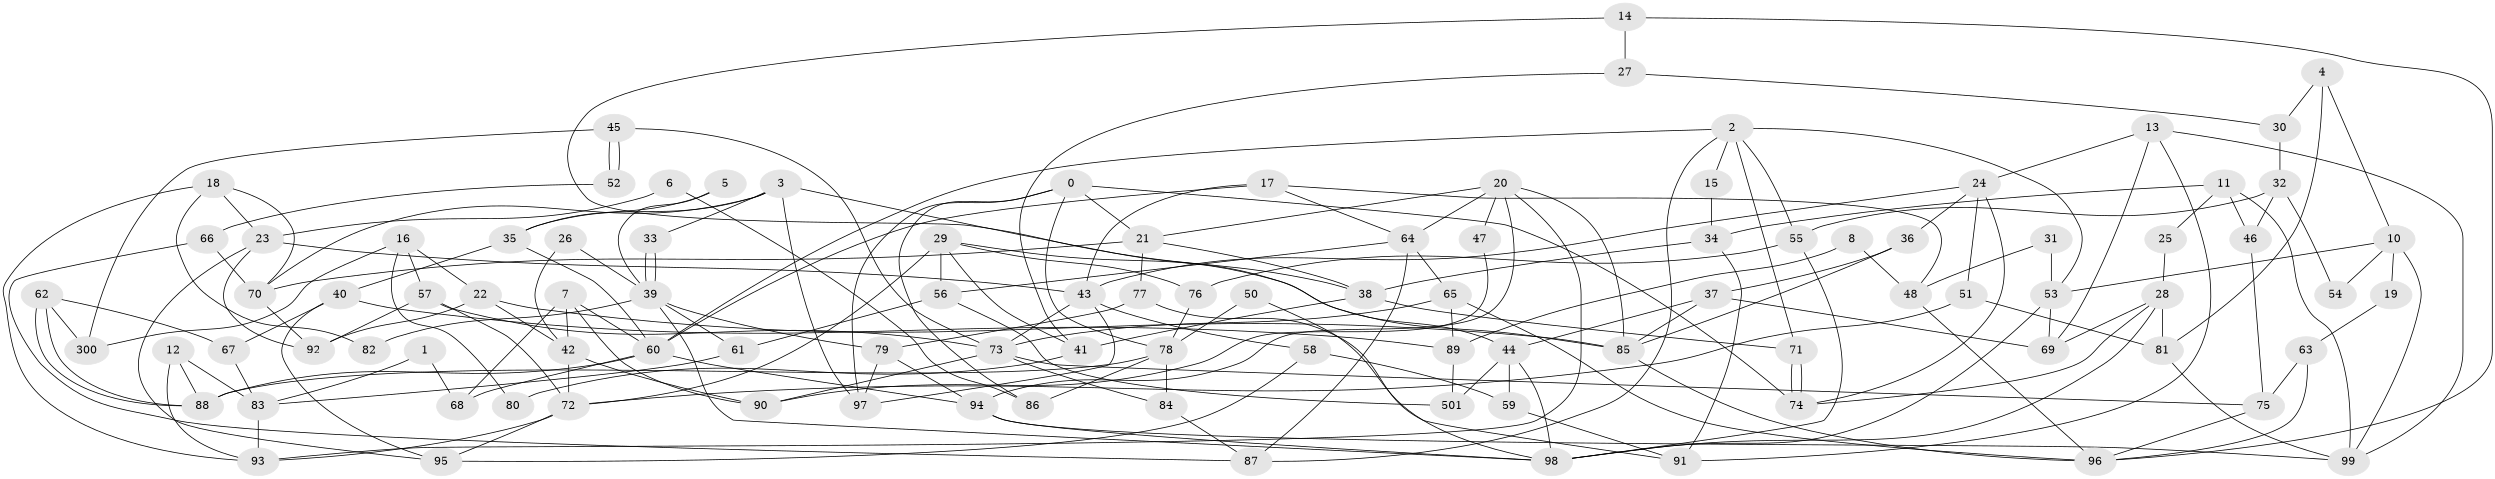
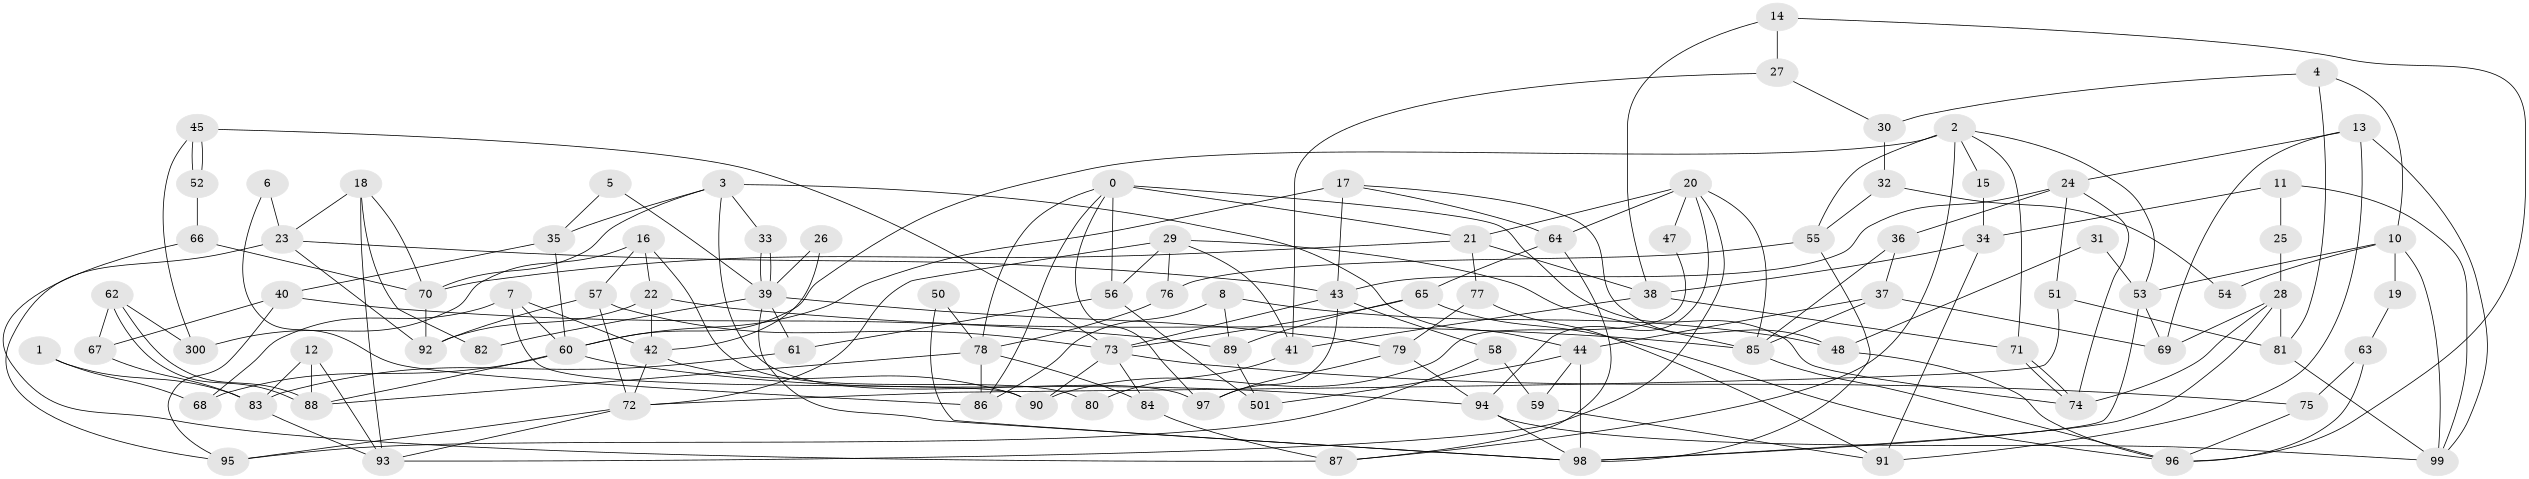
node "46": removed
edge "64" -- "56": now "0" -- "56"
edge "8" -- "86": added
